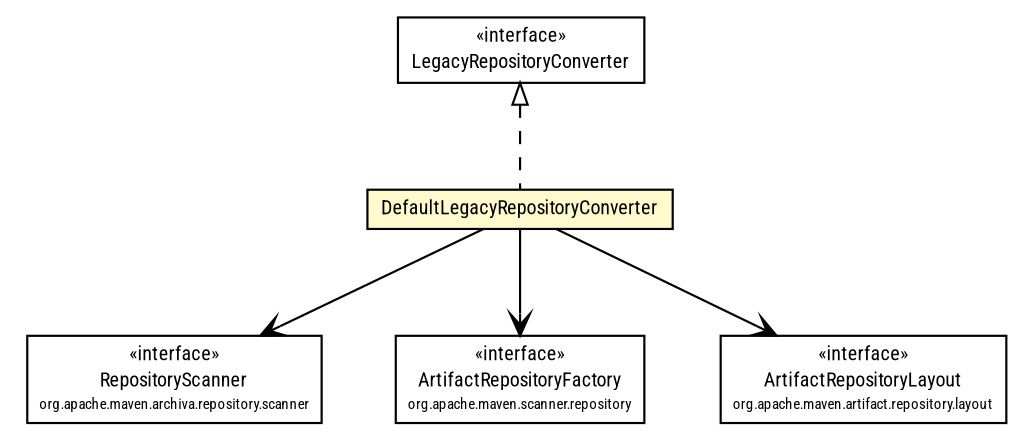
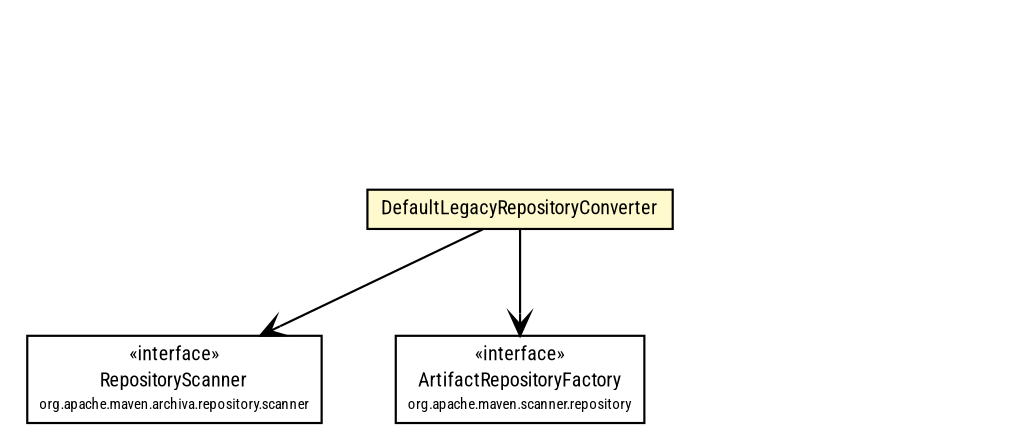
node "LegacyRepositoryConverter": removed
node "ArtifactRepositoryLayout": removed
